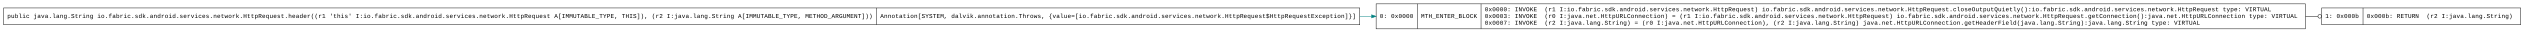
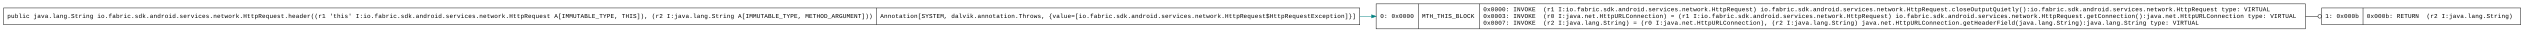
node "0: 0x0000": text "MTH_ENTER_BLOCK" -> "MTH_THIS_BLOCK"
